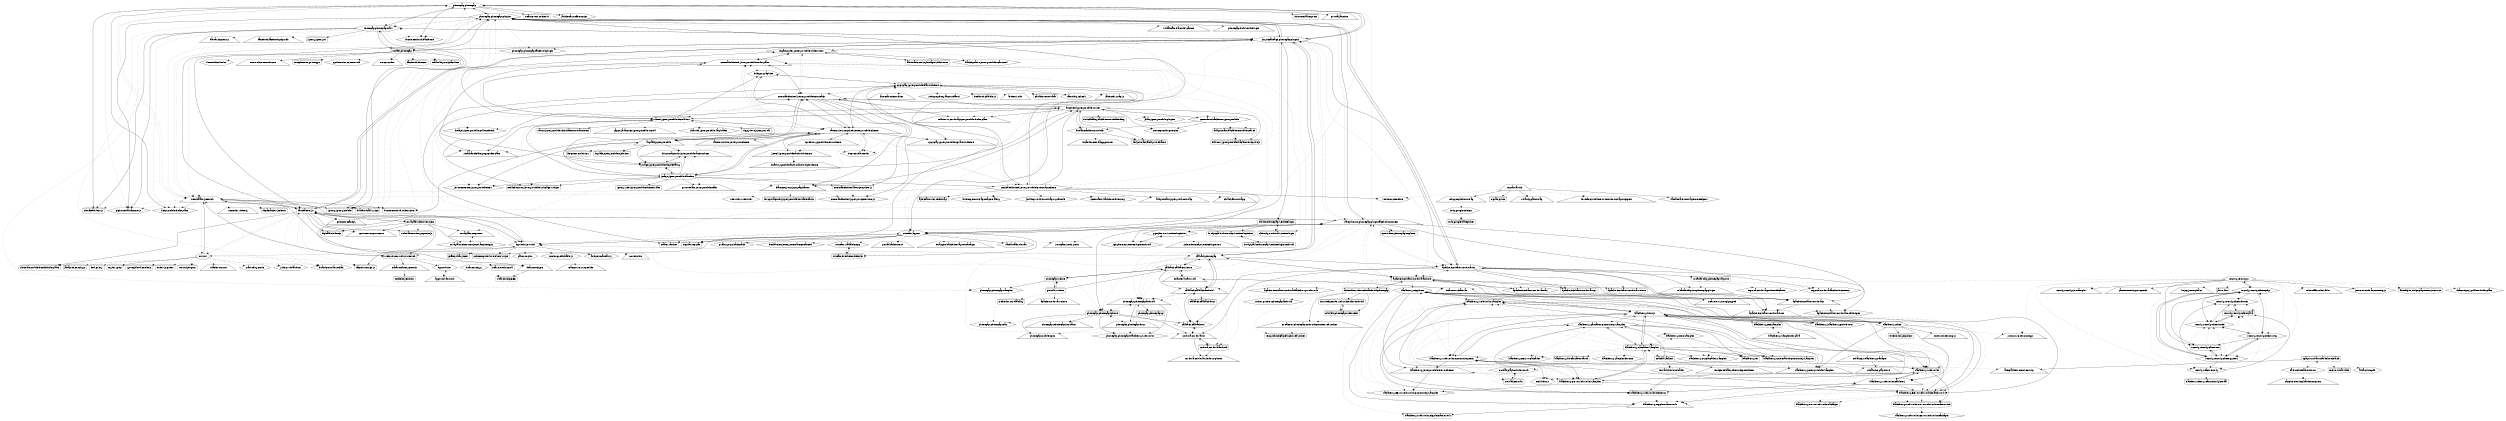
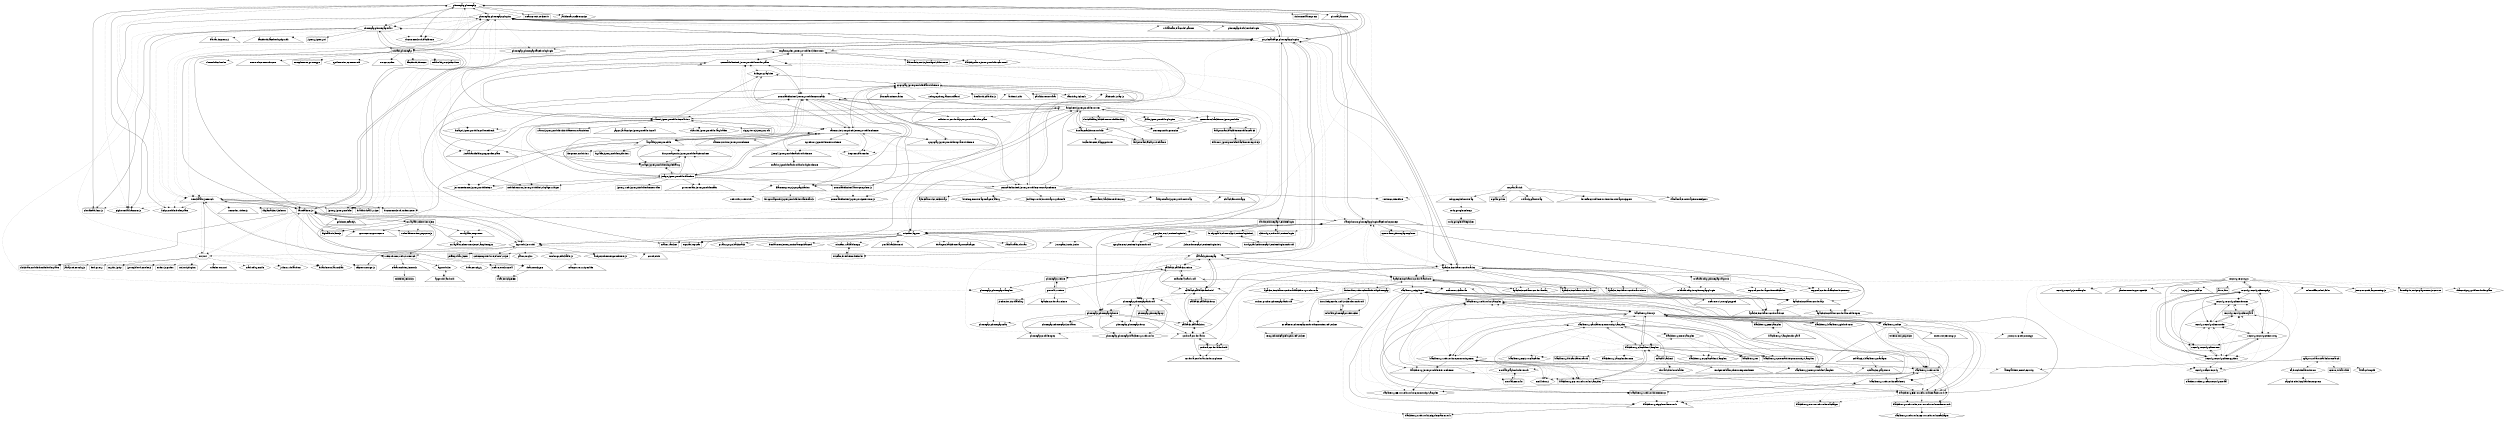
edge "mquan/lavish" -> "devtellect/sublime-twitter-bootstrap-snippets": style dotted -> solid
node "andyet/ICanHaz.js": label "andyet/ICanHaz.js" -> "andyet/TheUnexposedAPIs.js"
